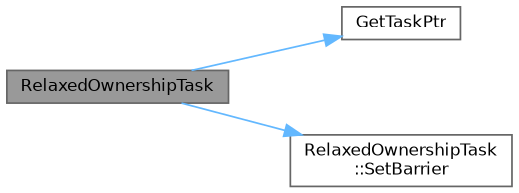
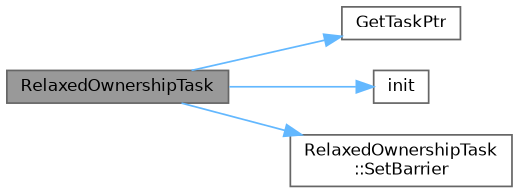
node "init": added
